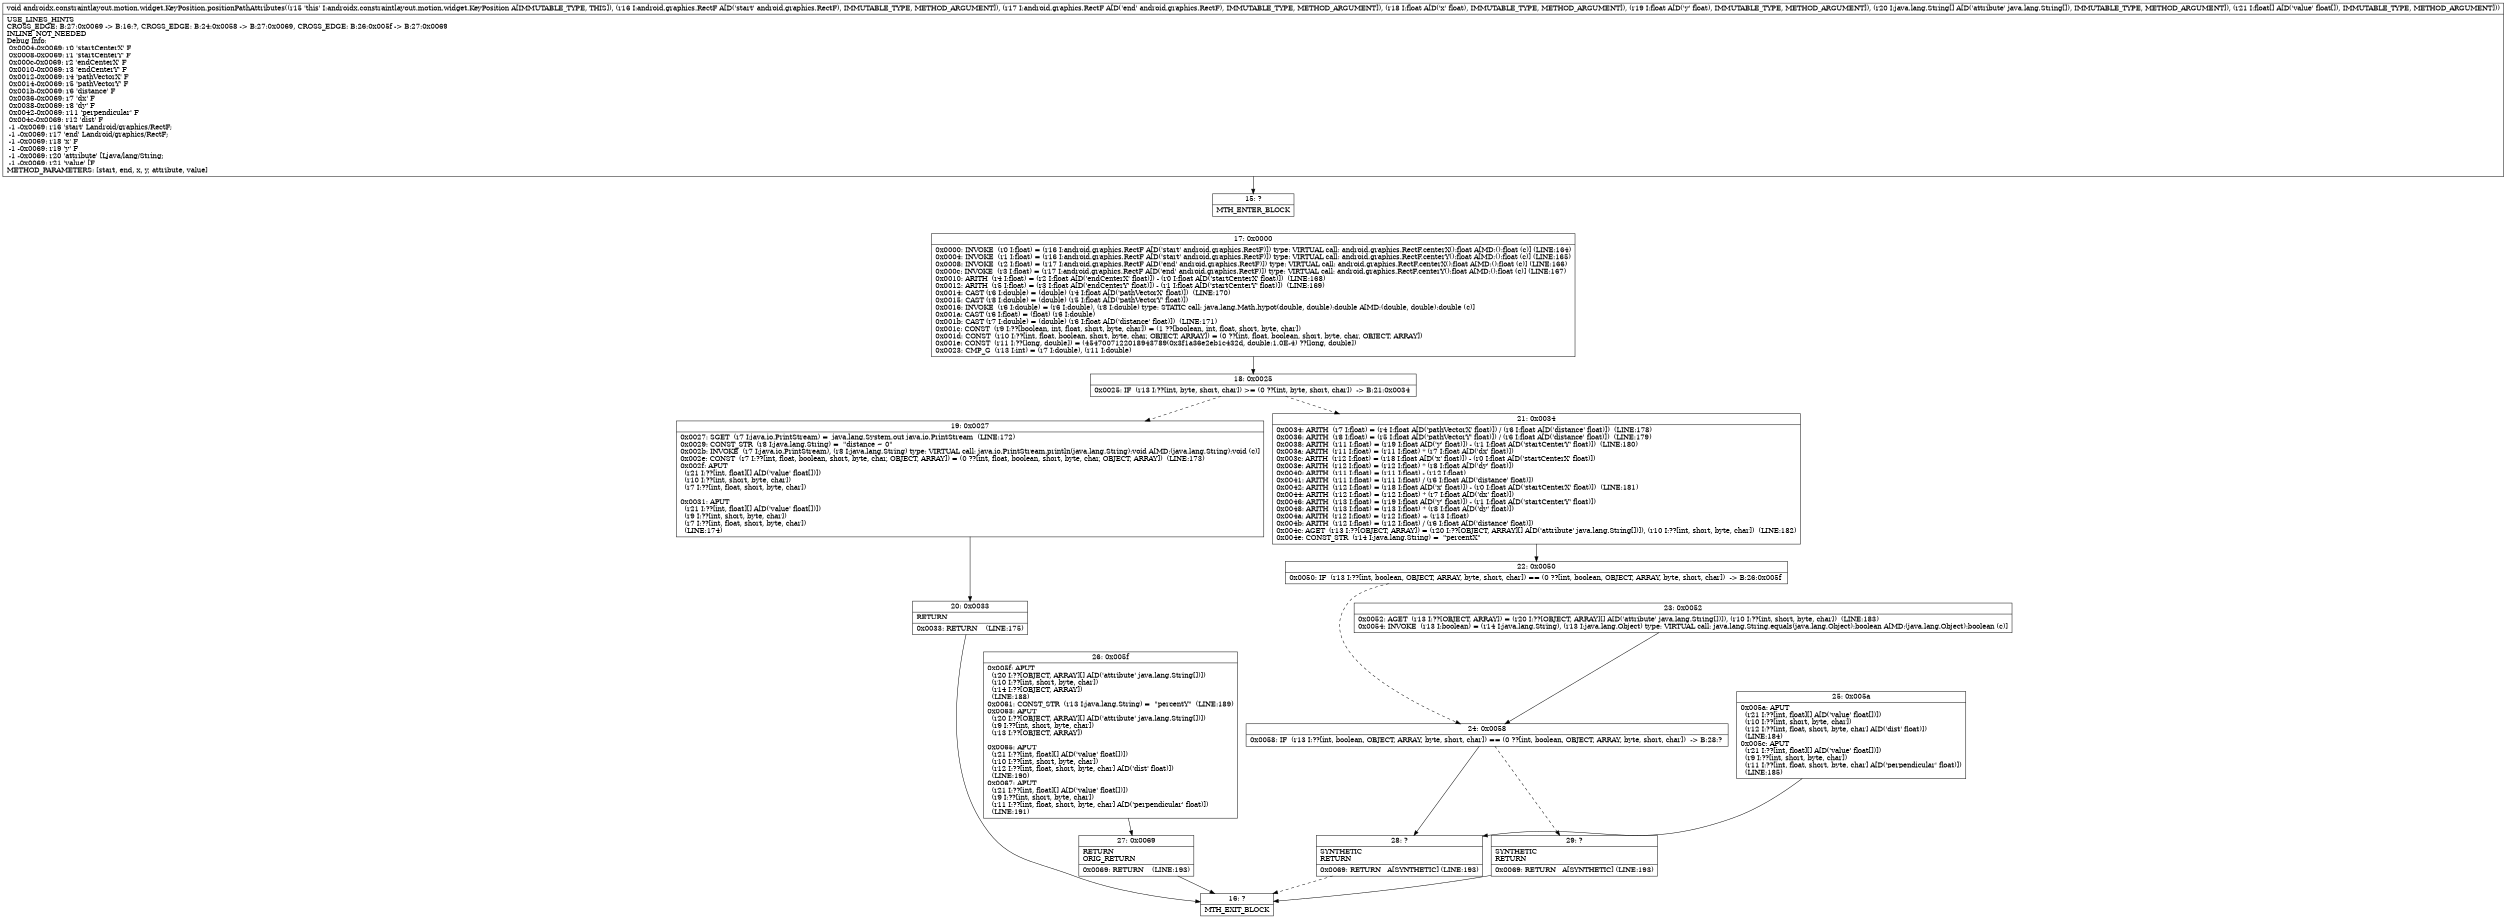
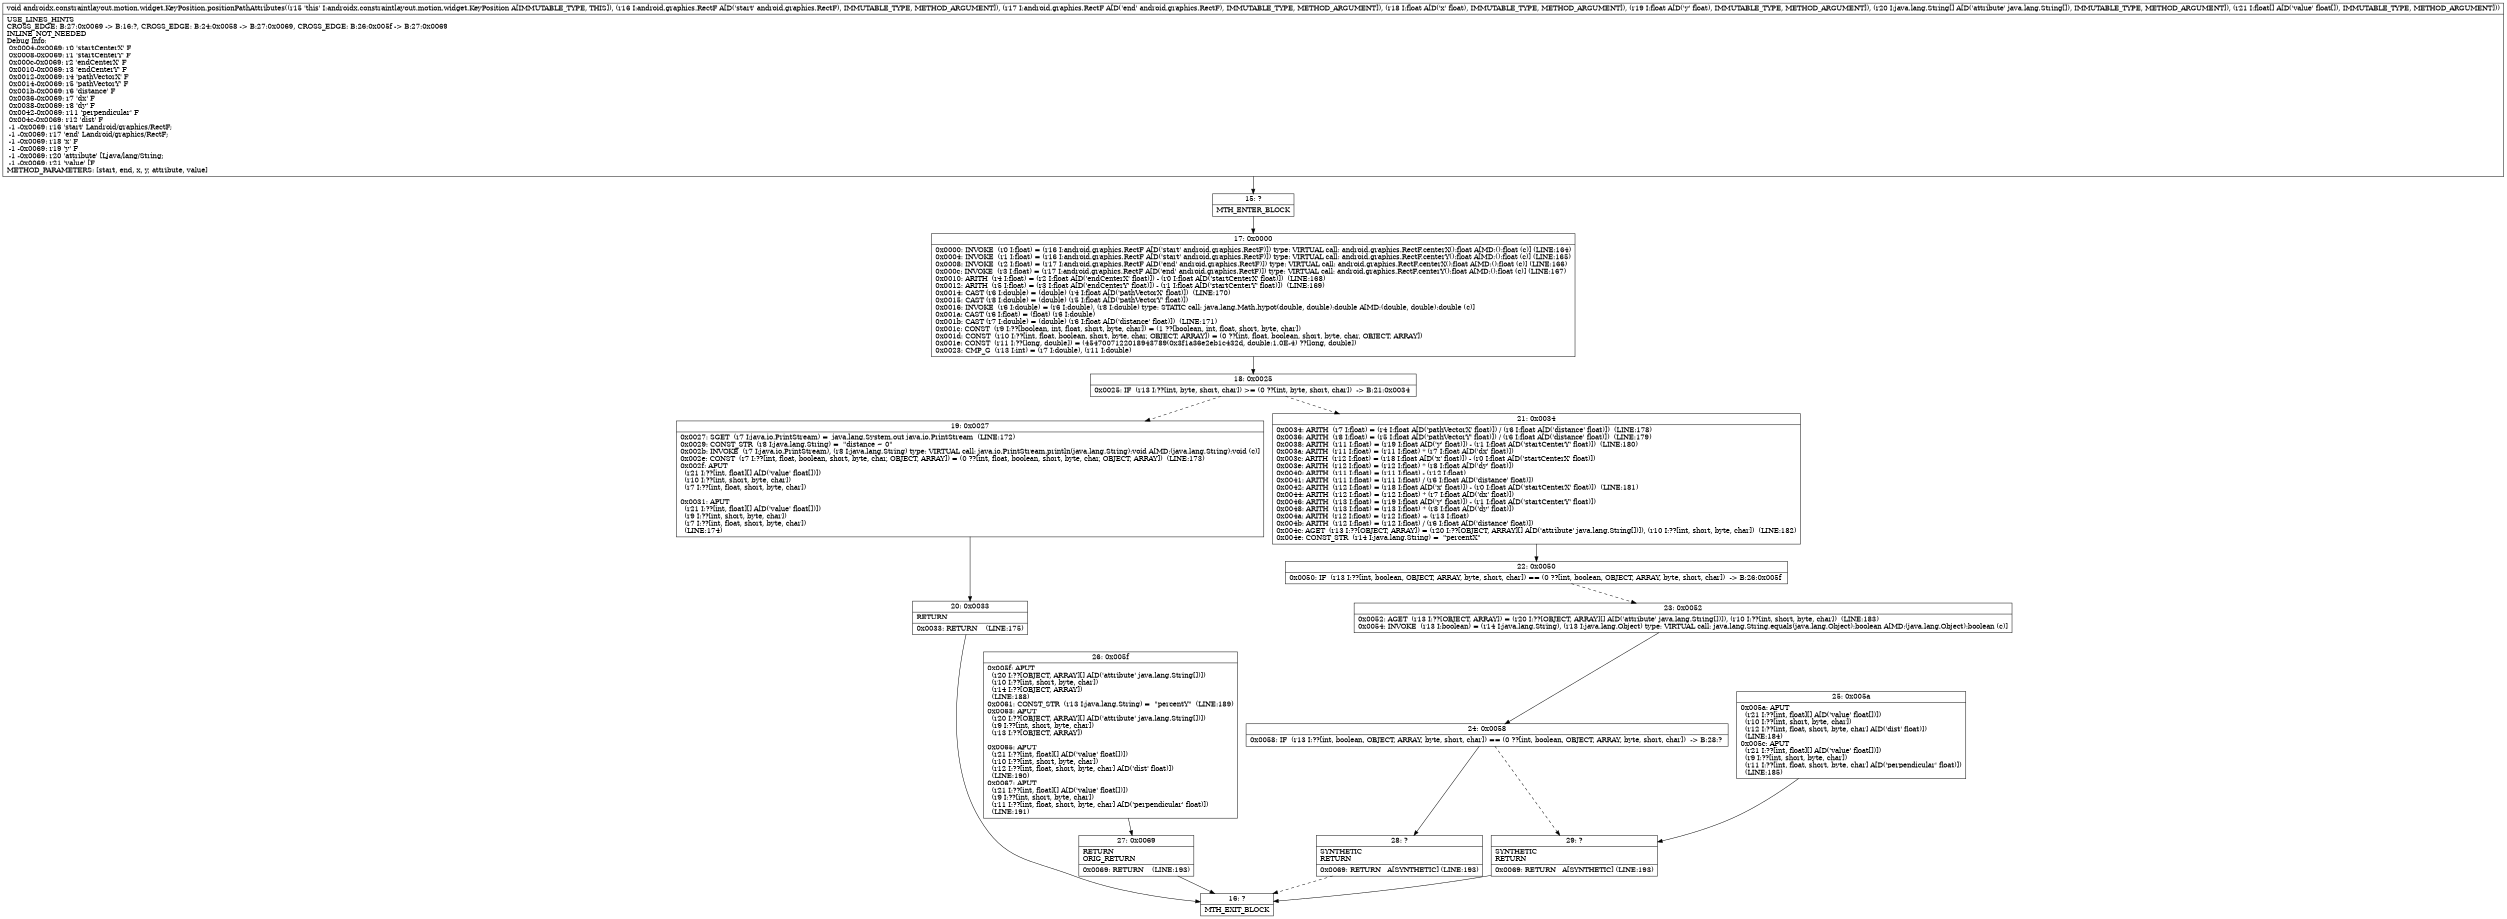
edge "15: ?" -> "17: 0x0000": added
edge "22: 0x0050" -> "24: 0x0058": now "22: 0x0050" -> "23: 0x0052"
edge "25: 0x005a" -> "28: ?": now "25: 0x005a" -> "29: ?"
